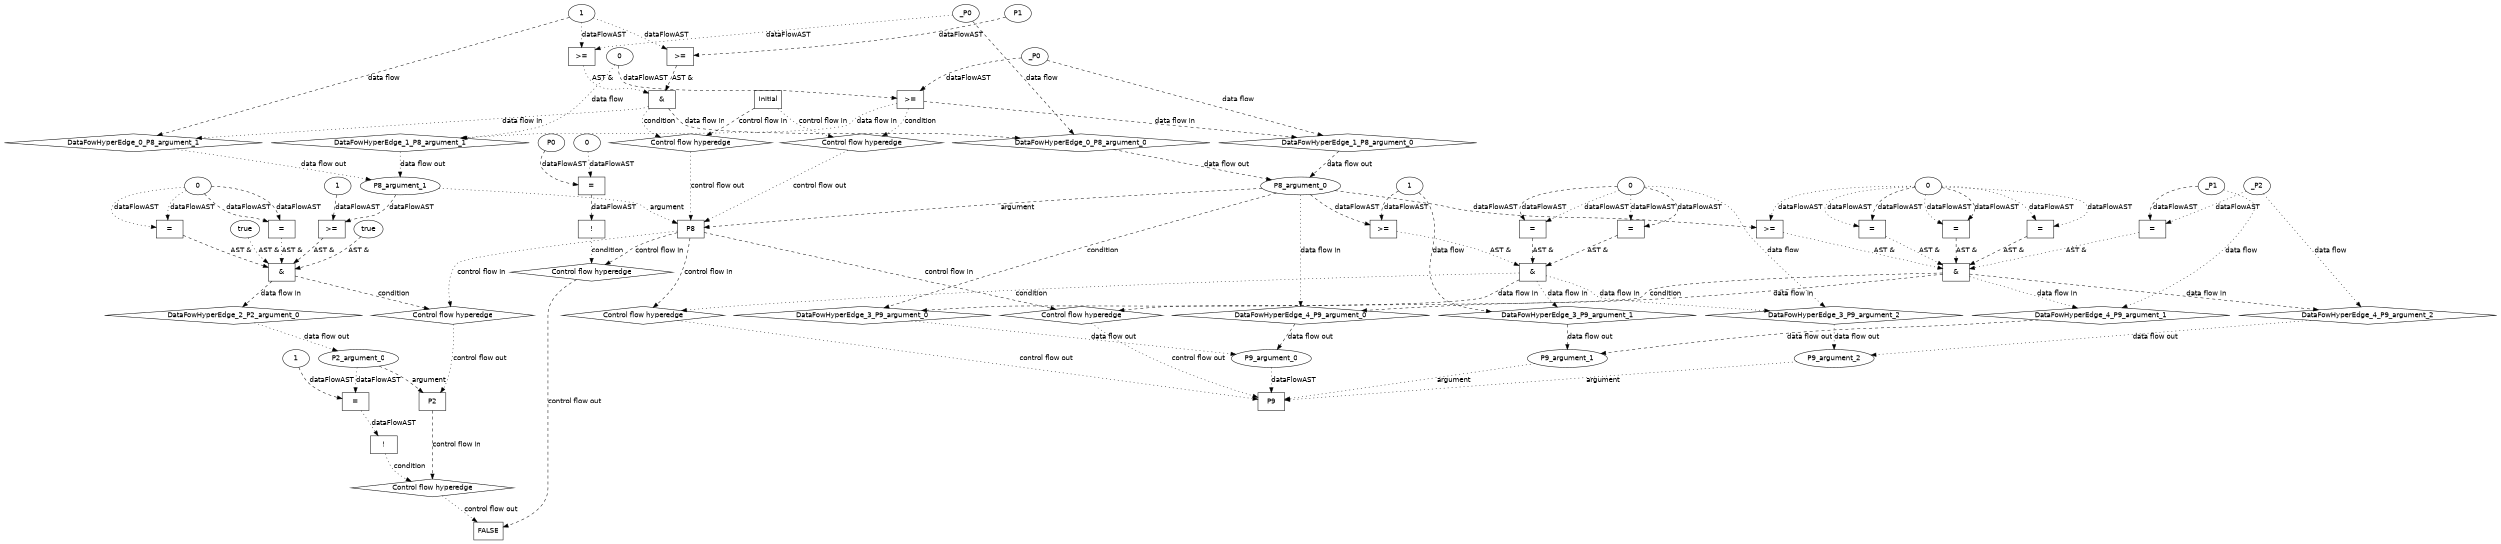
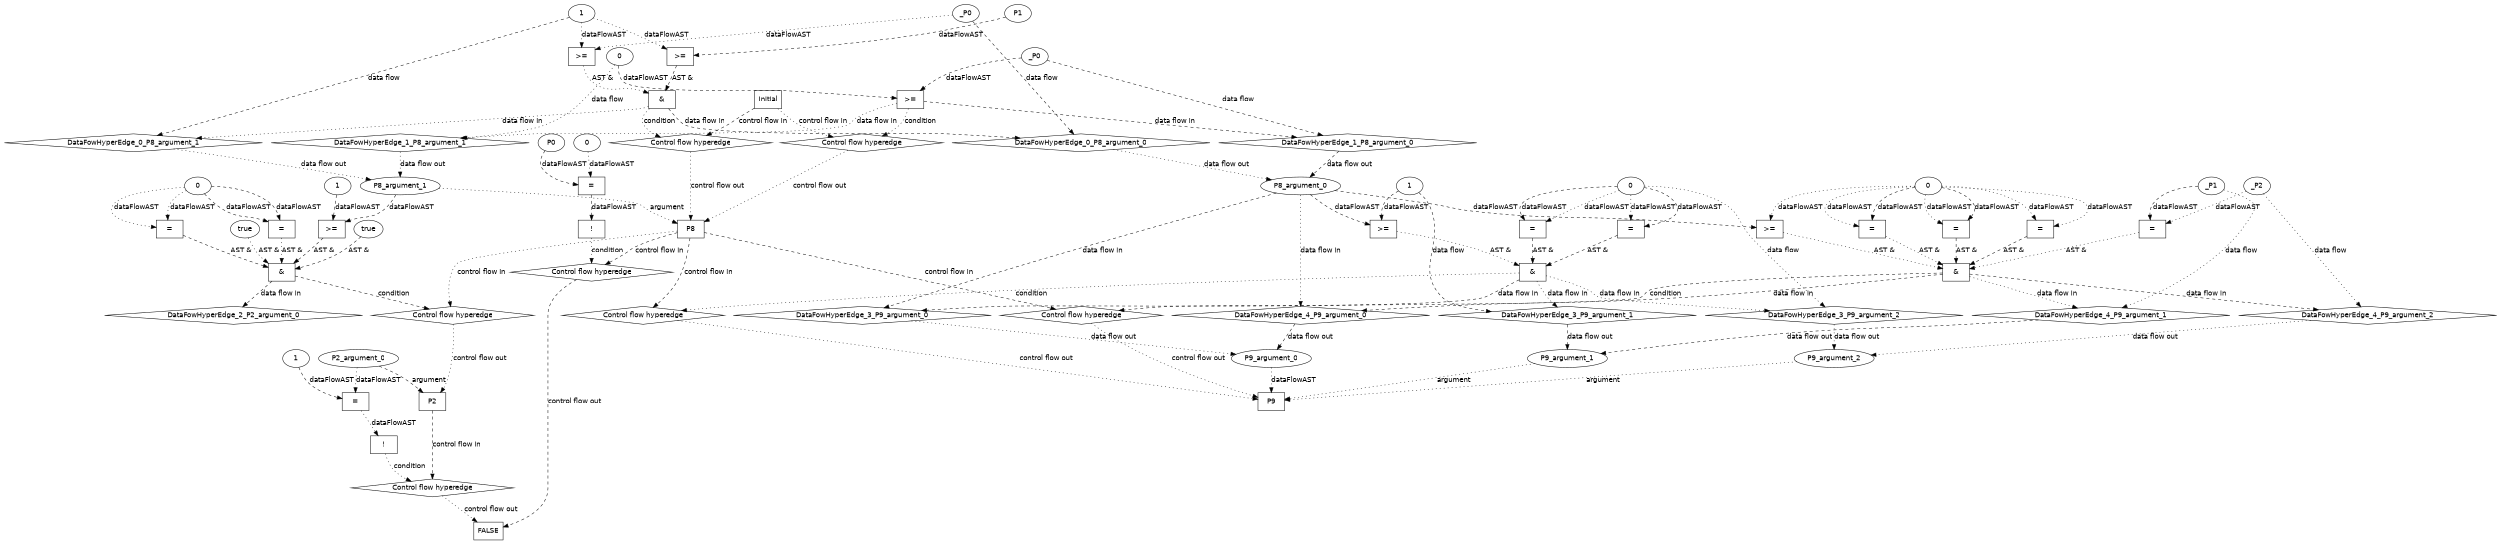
edge "DataFowHyperEdge_0_P8_argument_0" -> "P8_argument_0": style dashed -> dotted
edge "P8_argument_0" -> "P8": removed, label "argument"
edge "P8_argument_0" -> "DataFowHyperEdge_3_P9_argument_0": label "condition" -> "data flow in"
edge "DataFowHyperEdge_2_P2_argument_0" -> "P2_argument_0": removed, label "data flow out"
